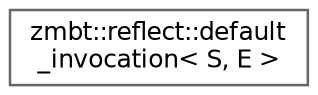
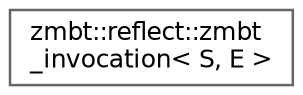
node "zmbt::reflect::default _invocation< S, E >": label "zmbt::reflect::default _invocation< S, E >" -> "zmbt::reflect::zmbt _invocation< S, E >"
